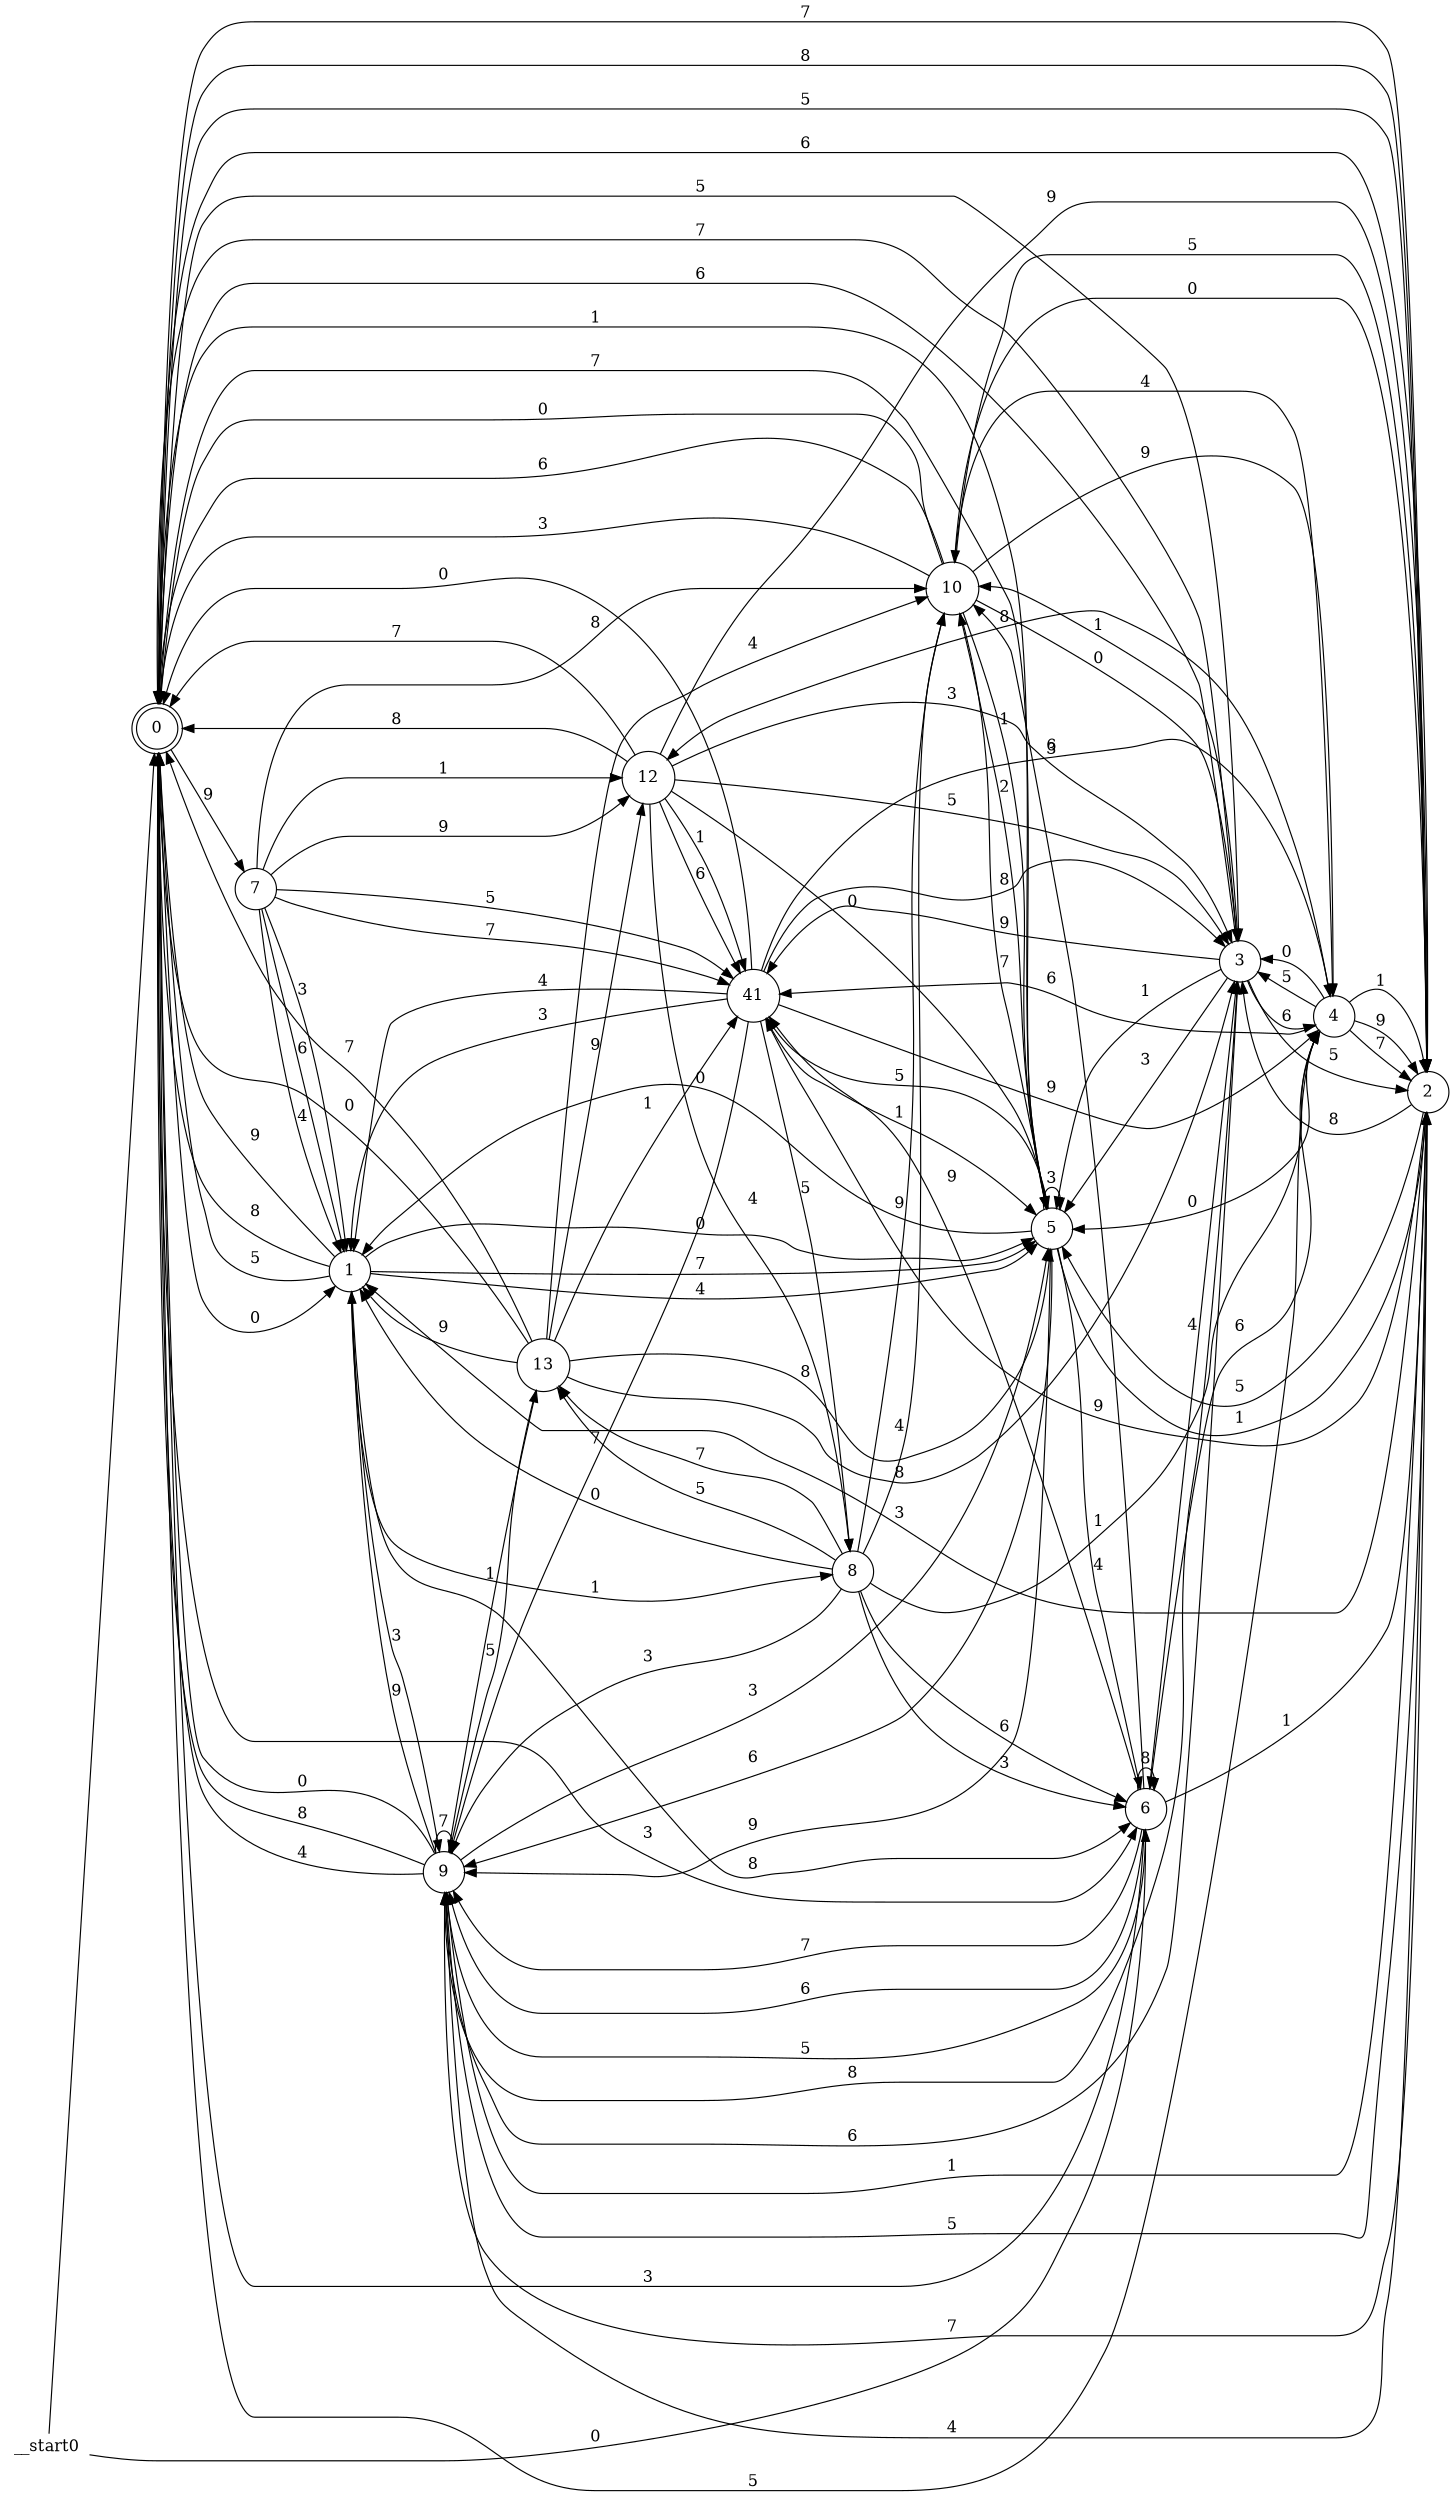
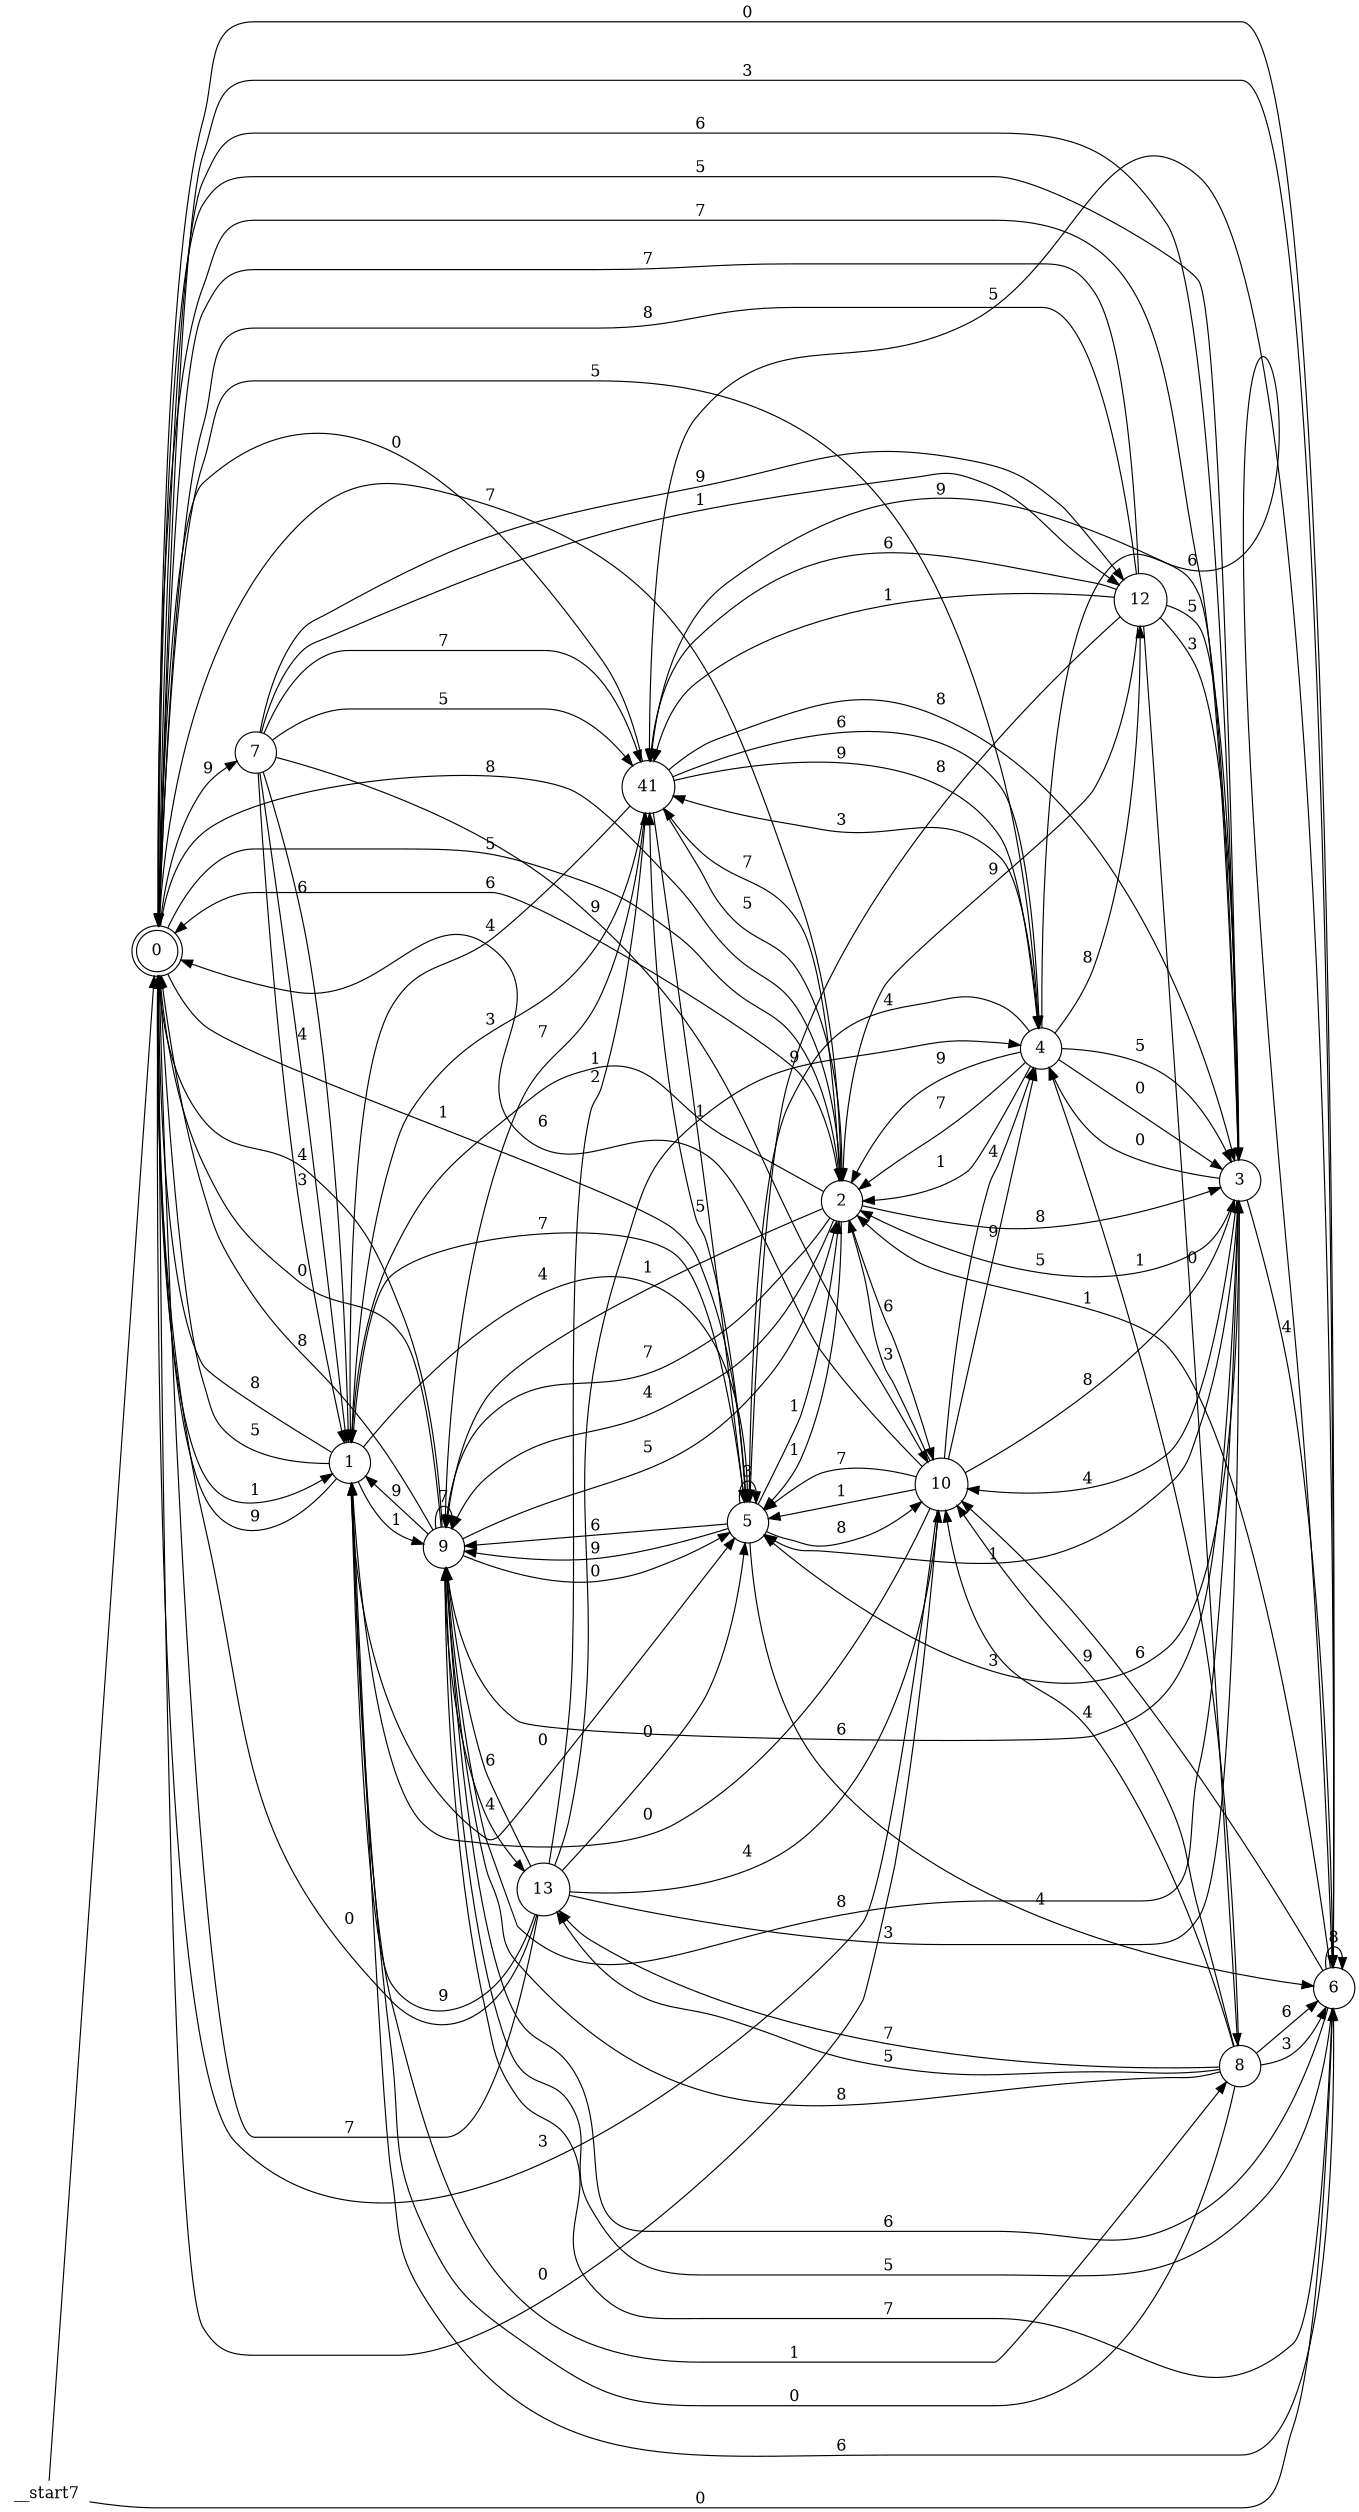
edge "10" -> "2": label "5" -> "3"
edge "2" -> "10": label "0" -> "6"
edge "5" -> "0": removed, label "7"
edge "7" -> "10": label "8" -> "9"
edge "3" -> "10": label "1" -> "4"
edge "10" -> "3": label "0" -> "8"
edge "6" -> "10": label "3" -> "6"
edge "5" -> "10": label "2" -> "8"
edge "12" -> "5": label "0" -> "8"
edge "4" -> "41": label "6" -> "3"
edge "3" -> "4": label "6" -> "0"
edge "13" -> "12": now "13" -> "4"
edge "5" -> "1": now "10" -> "1"
edge "13" -> "41": label "1" -> "2"
edge "6" -> "41": label "9" -> "5"
edge "12" -> "8": label "4" -> "0"
edge "4" -> "5": label "0" -> "4"
edge "41" -> "8": now "41" -> "2"
edge "0" -> "1": label "0" -> "1"
edge "6" -> "3": reversed
edge "13" -> "5": label "8" -> "0"
edge "2" -> "5": label "5" -> "1"
edge "2" -> "41": label "9" -> "7"
edge "13" -> "3": label "8" -> "3"
edge "2" -> "1": label "3" -> "1"
edge "9" -> "13": label "1" -> "4"
edge "1" -> "9": label "3" -> "1"
edge "13" -> "9": label "5" -> "6"
edge "8" -> "9": label "3" -> "8"
edge "9" -> "5": label "3" -> "0"
edge "1" -> "6": label "8" -> "6"
edge "6" -> "0": label "3" -> "0"
node "__start0": label "__start0" -> "__start7"
